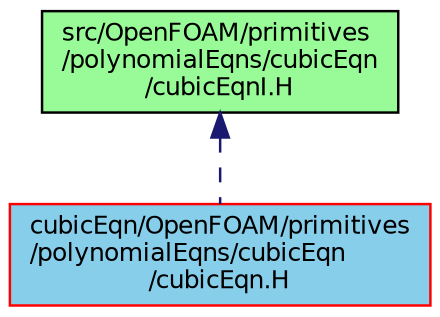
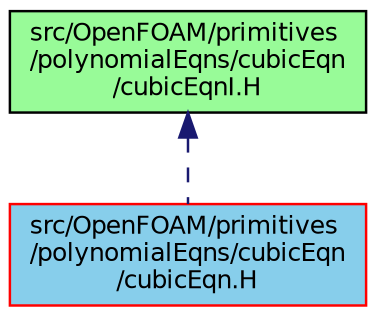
node "cubicEqn/OpenFOAM/primitives /polynomialEqns/cubicEqn /cubicEqn.H": label "cubicEqn/OpenFOAM/primitives /polynomialEqns/cubicEqn /cubicEqn.H" -> "src/OpenFOAM/primitives /polynomialEqns/cubicEqn /cubicEqn.H"
